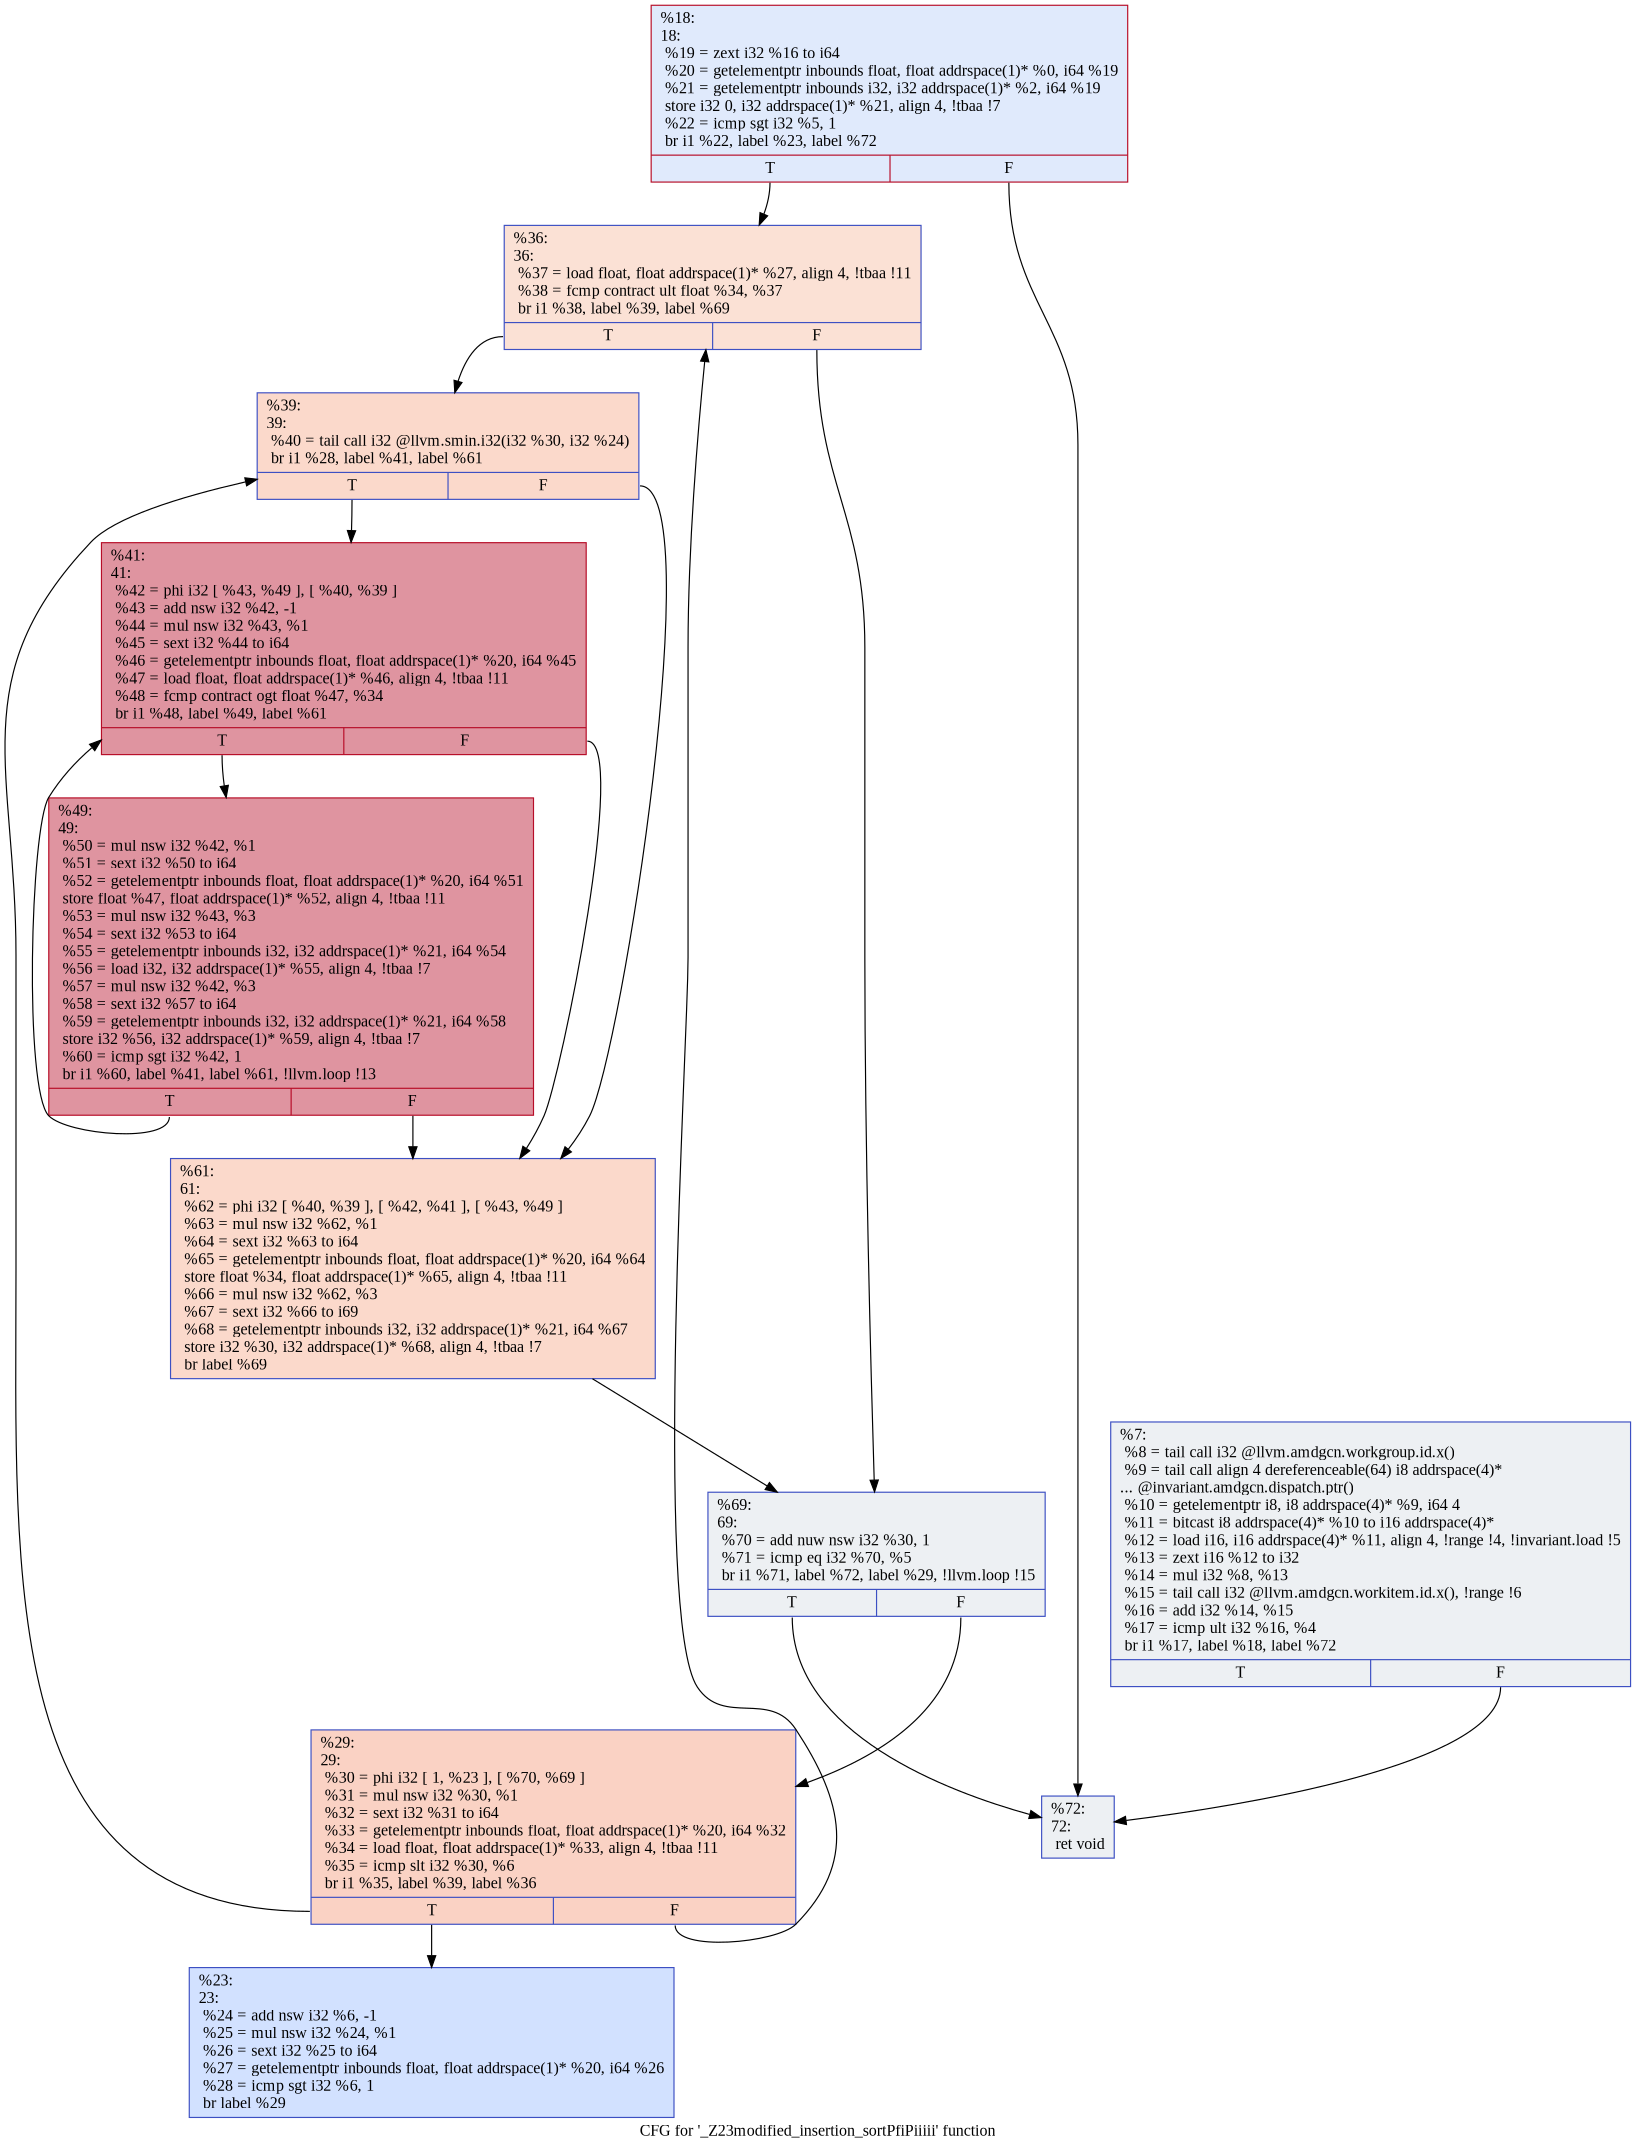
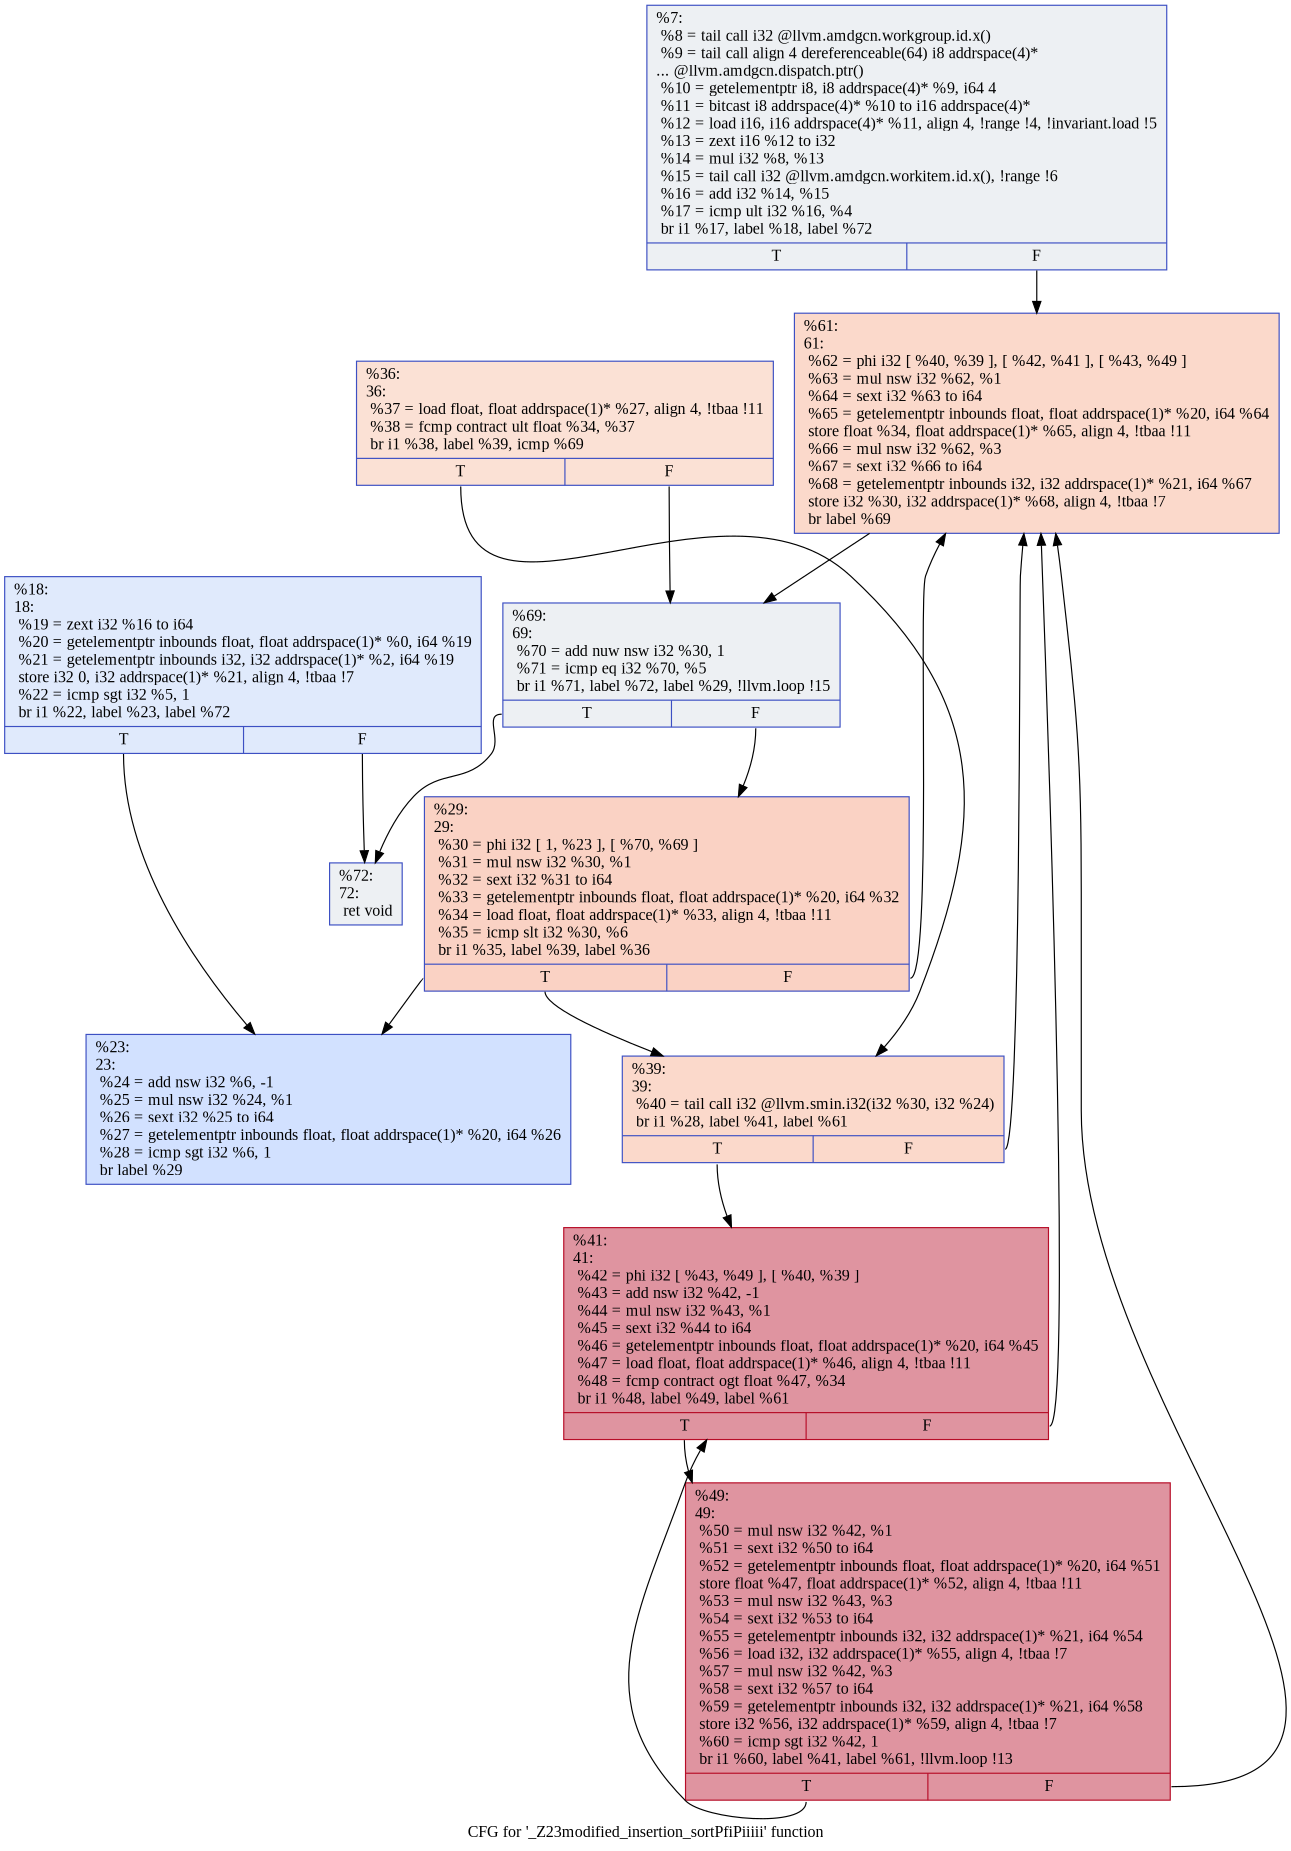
node "%18:": color #b70d28ff -> #3d50c3ff
edge "%18:" -> "%36:": now "%18:" -> "%23:"
node "%36:": text "br i1 %38, label %39, label %69" -> "br i1 %38, label %39, icmp %69"
edge "%29:" -> "%36:": now "%29:" -> "%61:"
node "%61:": text "%67 = sext i32 %66 to i69" -> "%67 = sext i32 %66 to i64"
node "%7:": text "... @invariant.amdgcn.dispatch.ptr()" -> "... @llvm.amdgcn.dispatch.ptr()"
edge "%7:" -> "%72:": now "%7:" -> "%61:"
